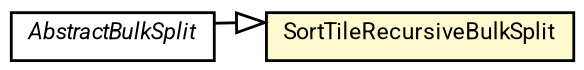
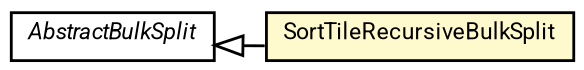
edge "AbstractBulkSplit" -> "SortTileRecursiveBulkSplit": reversed
